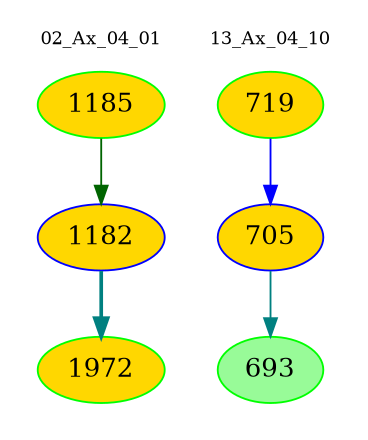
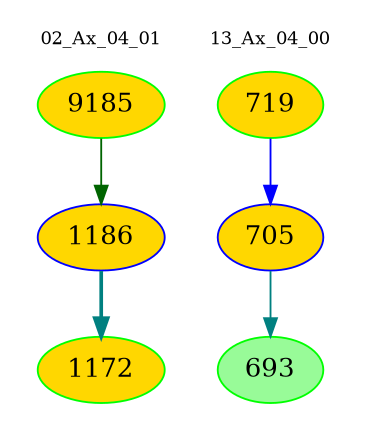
cluster "13_Ax_04_10": label "13_Ax_04_10" -> "13_Ax_04_00"
node "1185": label "1185" -> "9185"
node "1182": label "1182" -> "1186"
node "1972": label "1972" -> "1172"
